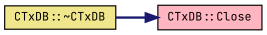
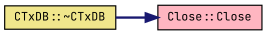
node "CTxDB::Close": label "CTxDB::Close" -> "Close::Close"
